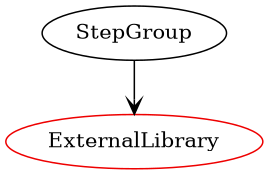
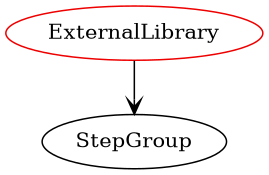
edge "StepGroup" -> "ExternalLibrary": reversed
